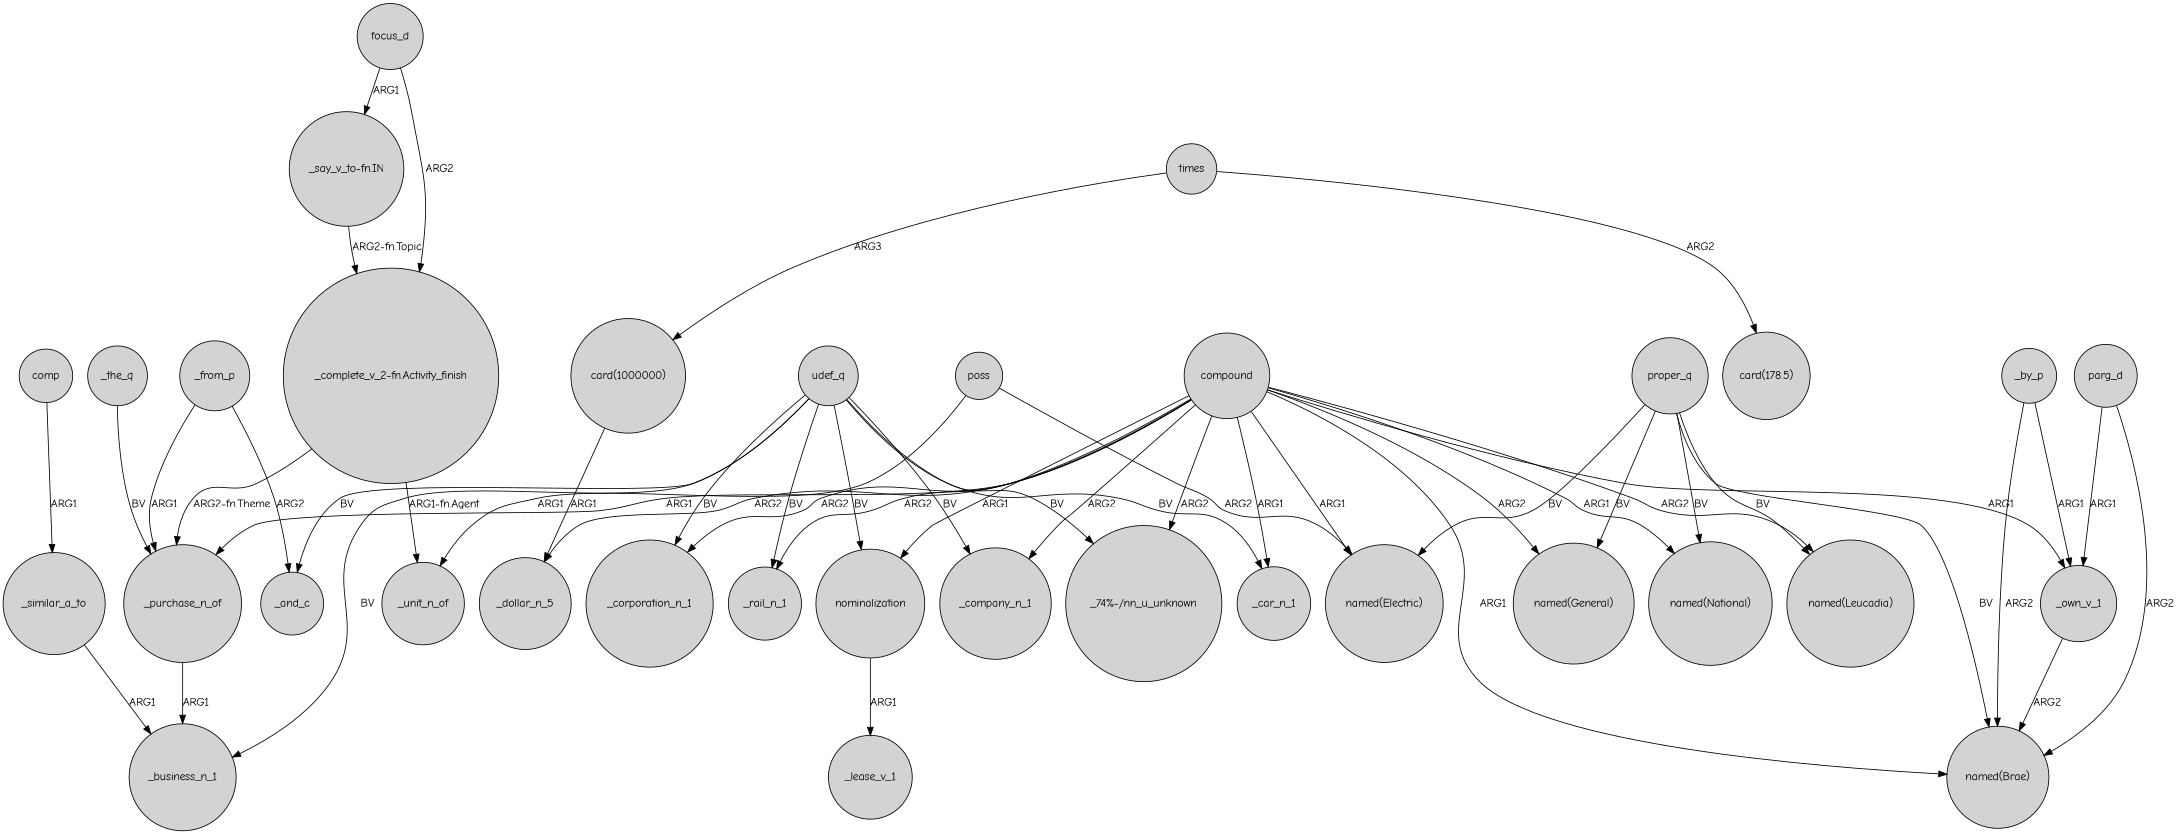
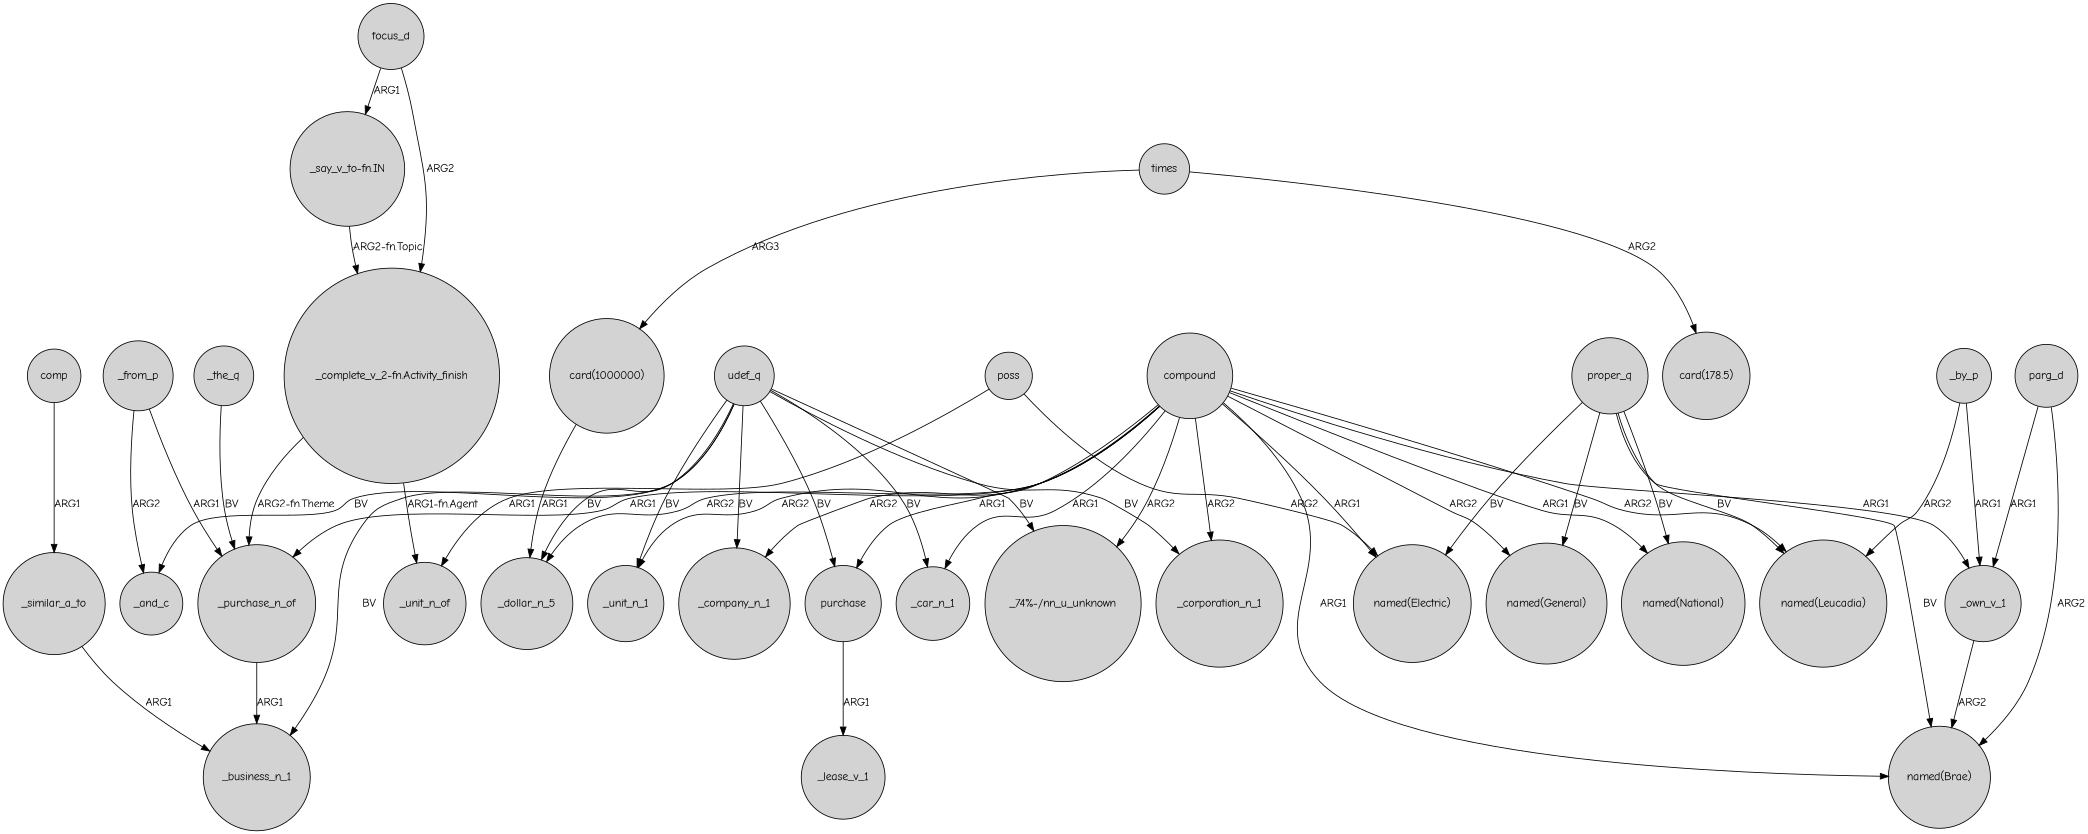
edge "udef_q" -> "_dollar_n_5": added, label "BV"
edge "_by_p" -> "named(Brae)": now "_by_p" -> "named(Leucadia)"
node "_rail_n_1": label "_rail_n_1" -> "_unit_n_1"
node "nominalization": label "nominalization" -> "purchase"
